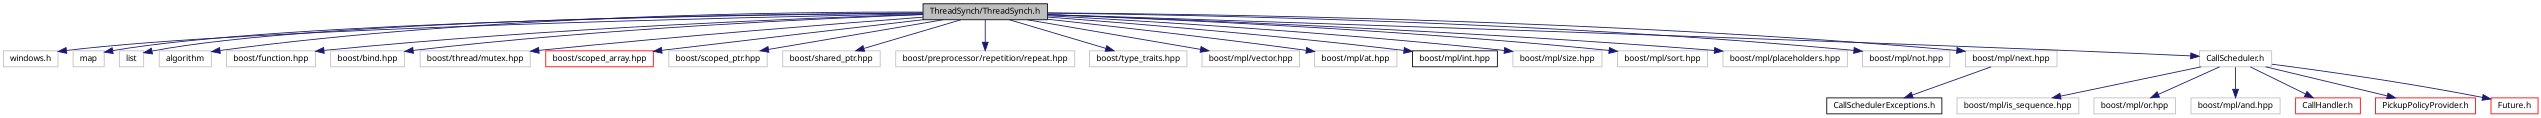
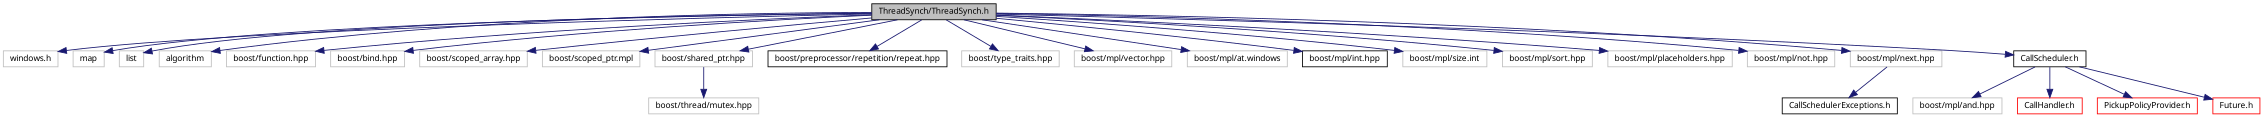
edge "ThreadSynch/ThreadSynch.h" -> "boost/thread/mutex.hpp": now "boost/shared_ptr.hpp" -> "boost/thread/mutex.hpp"
node "boost/scoped_array.hpp": color red -> grey75
node "boost/scoped_ptr.hpp": label "boost/scoped_ptr.hpp" -> "boost/scoped_ptr.mpl"
node "boost/preprocessor/repetition/repeat.hpp": color grey75 -> black
node "boost/mpl/at.hpp": label "boost/mpl/at.hpp" -> "boost/mpl/at.windows"
node "boost/mpl/size.hpp": label "boost/mpl/size.hpp" -> "boost/mpl/size.int"
node "CallScheduler.h": color grey75 -> black
node "boost/mpl/is_sequence.hpp": removed
node "boost/mpl/or.hpp": removed
